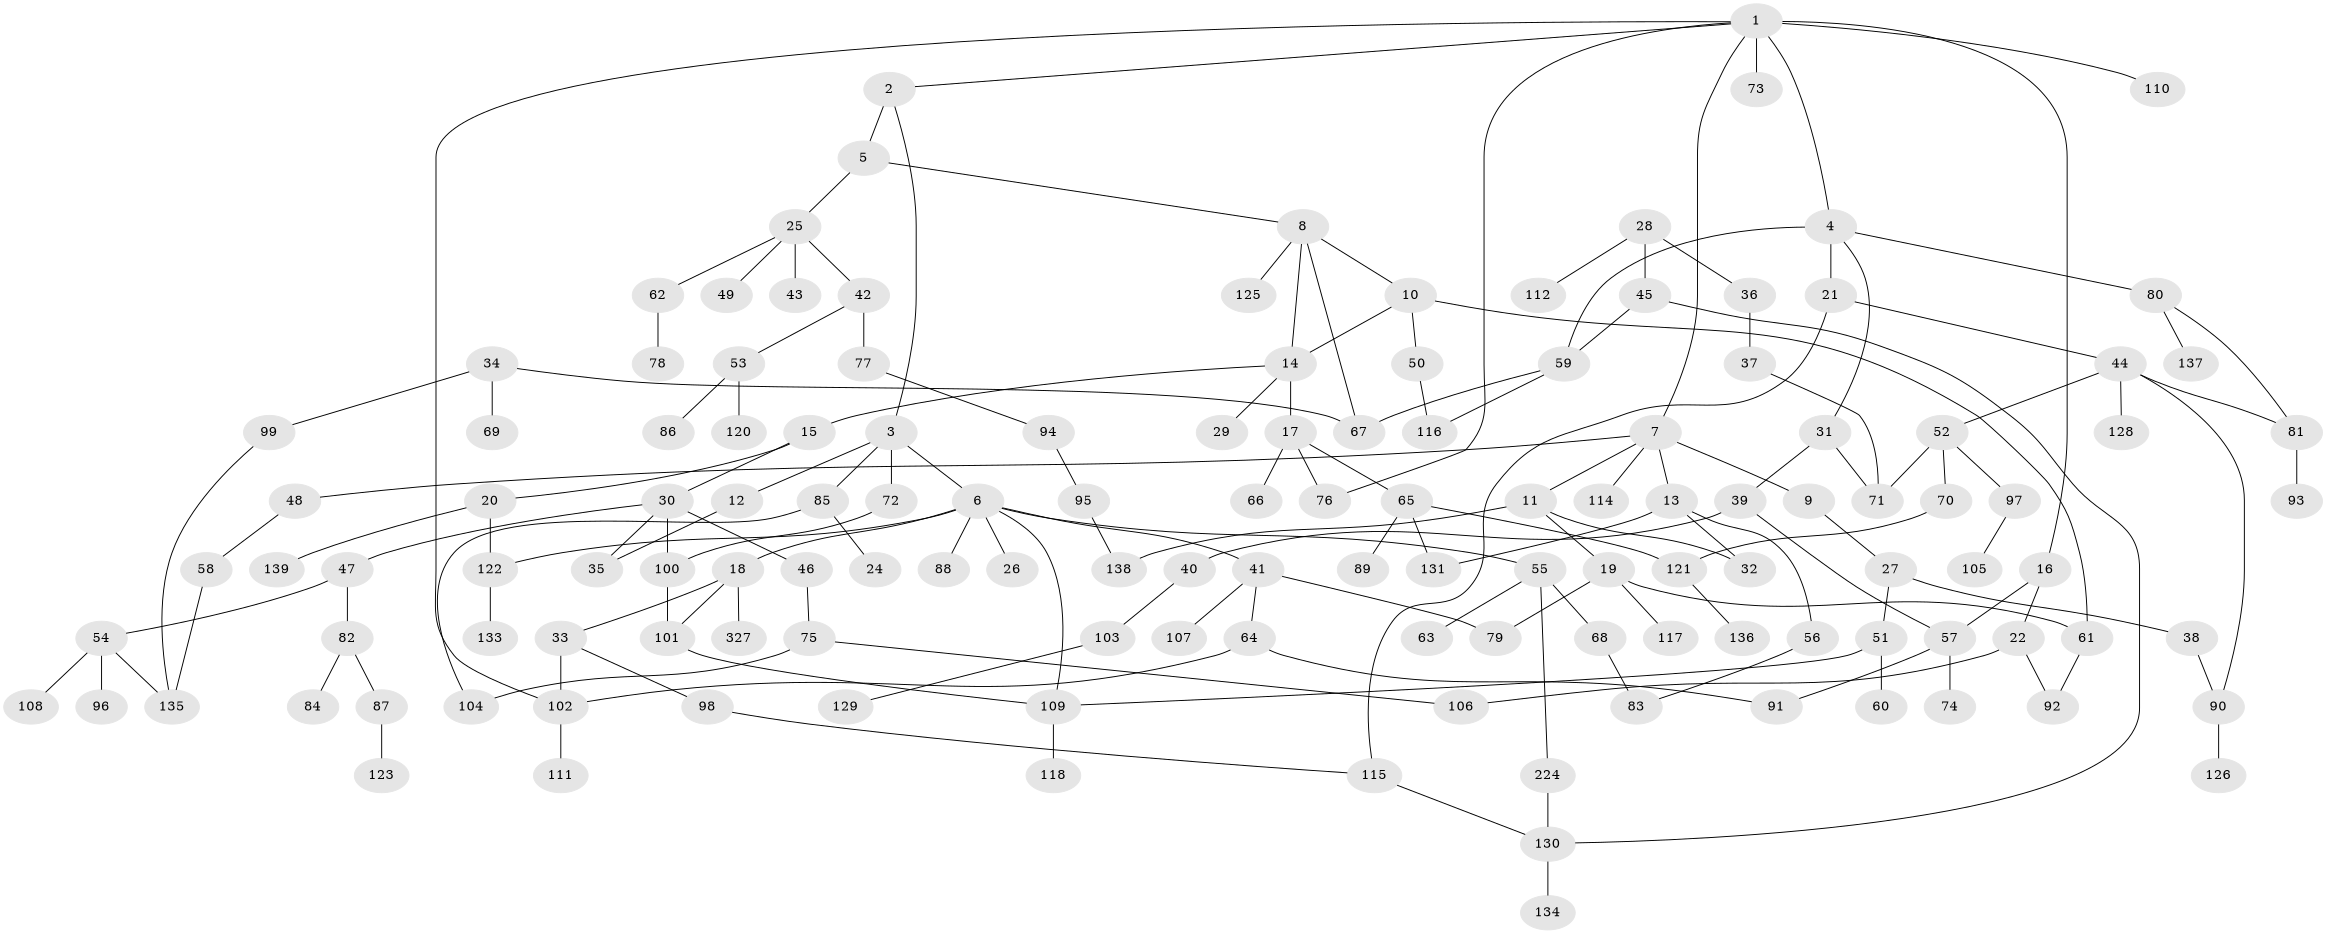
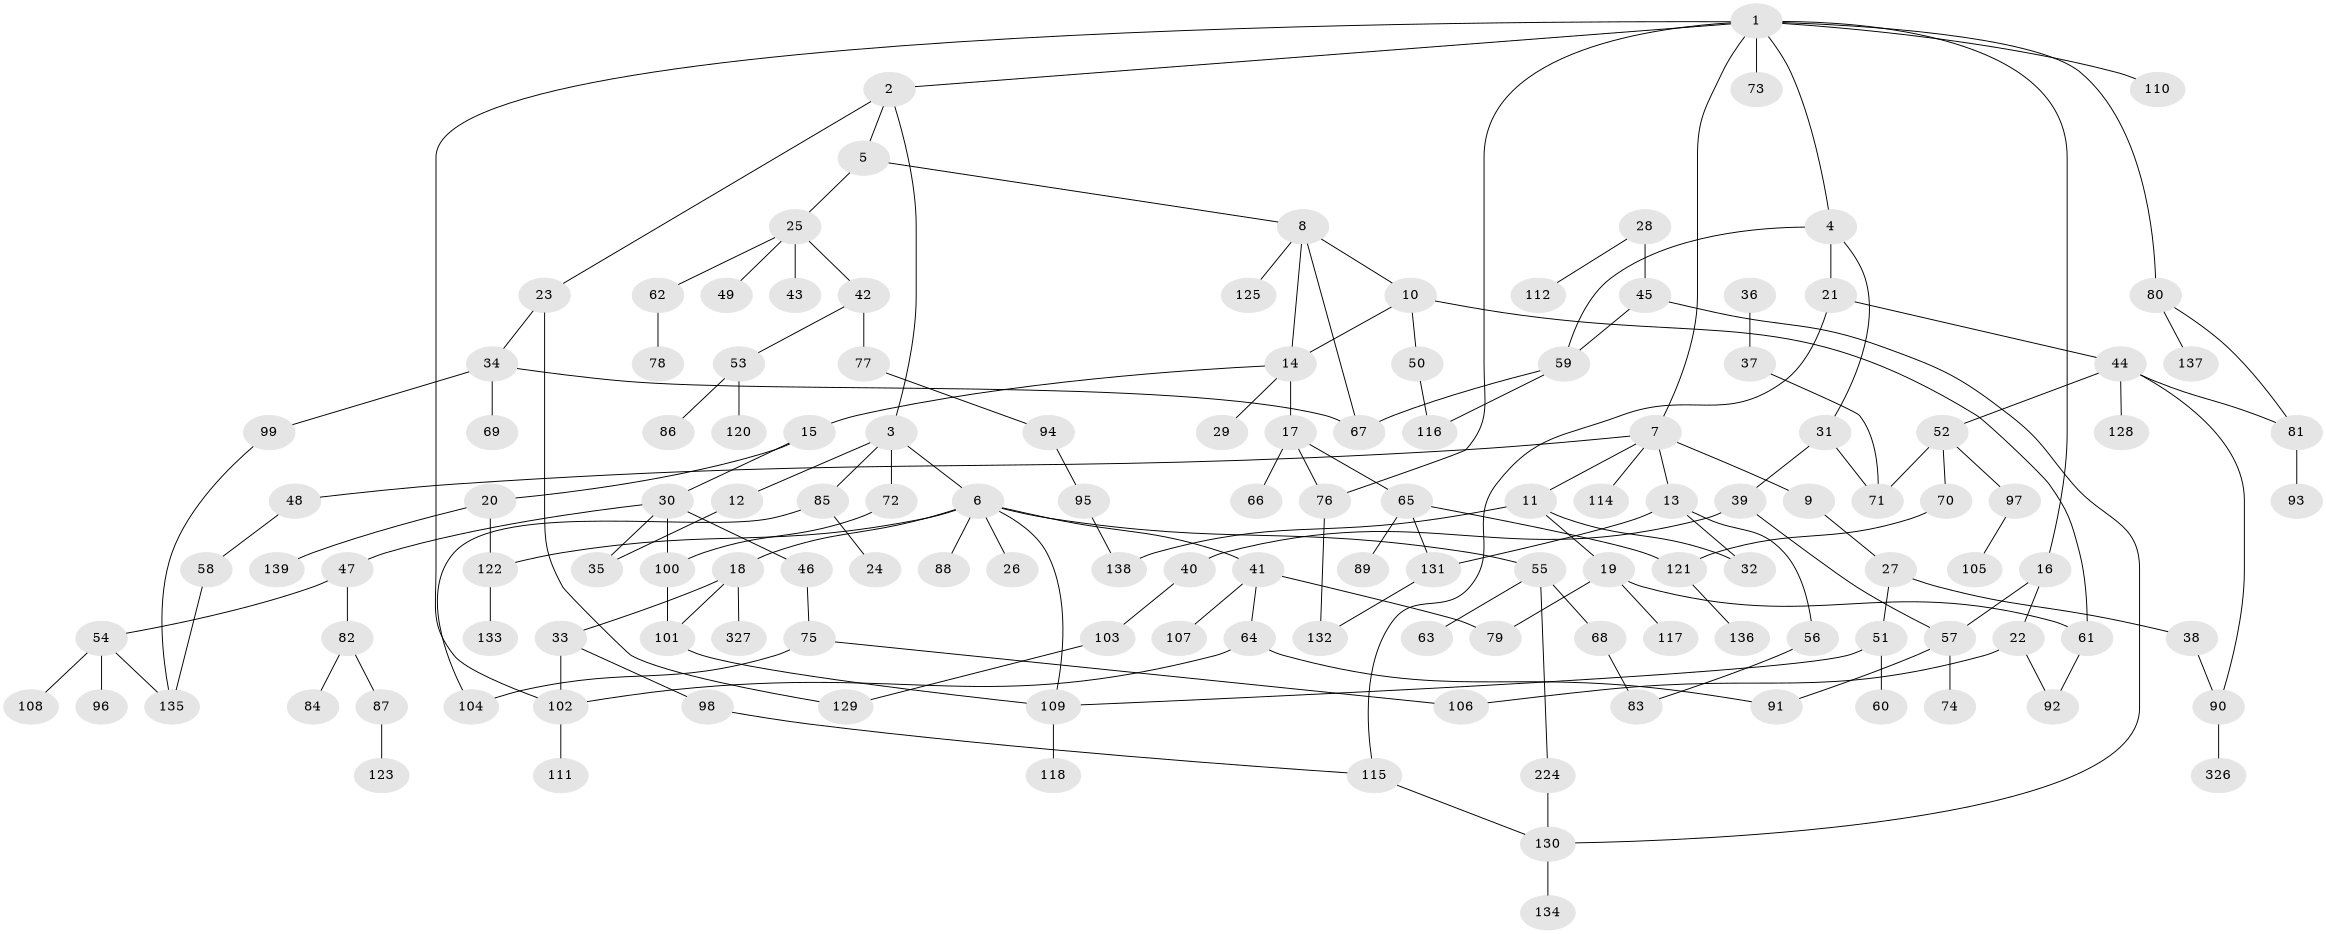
edge "28" -- "36": removed
edge "4" -- "80": now "1" -- "80"
node "23": added
node "132": added
node "126": label "126" -> "326"
